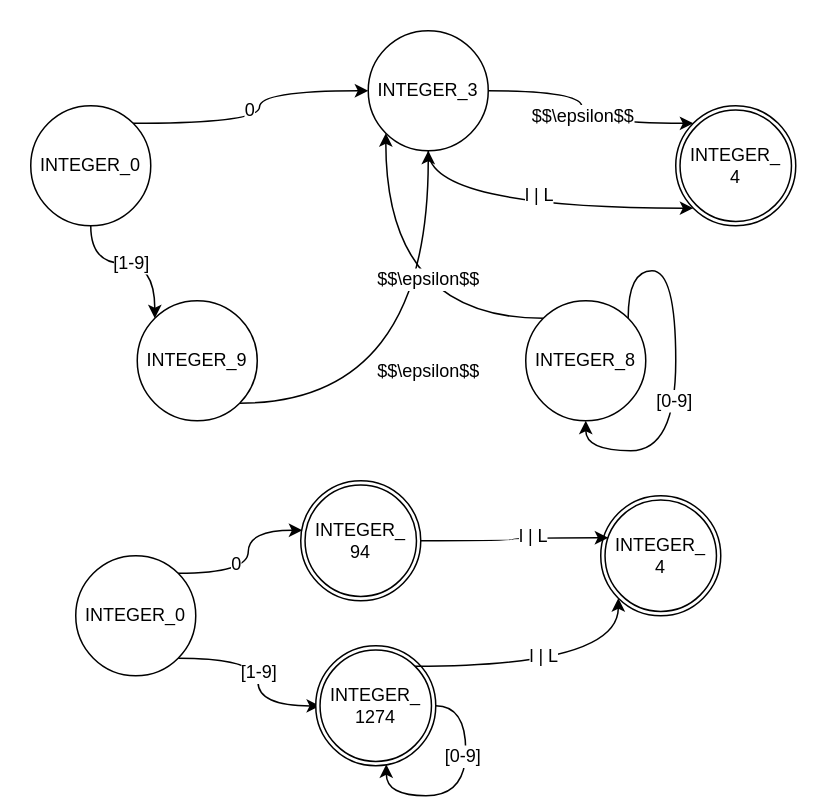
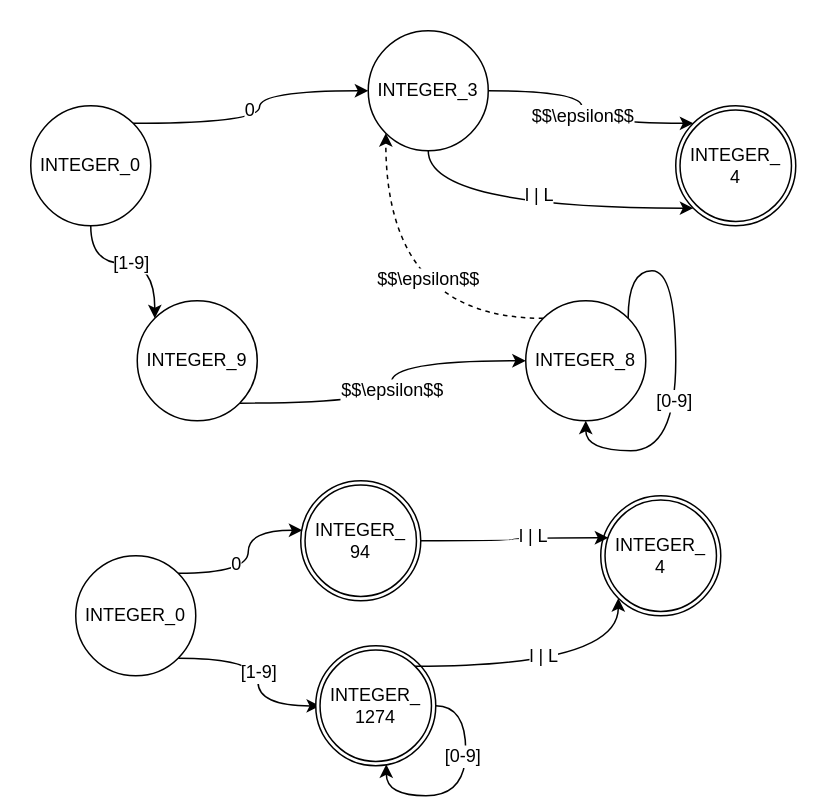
edge "INTEGER_8" -> "INTEGER_3": style solid -> dashed
edge "INTEGER_9" -> "INTEGER_3": now "INTEGER_9" -> "INTEGER_8"
